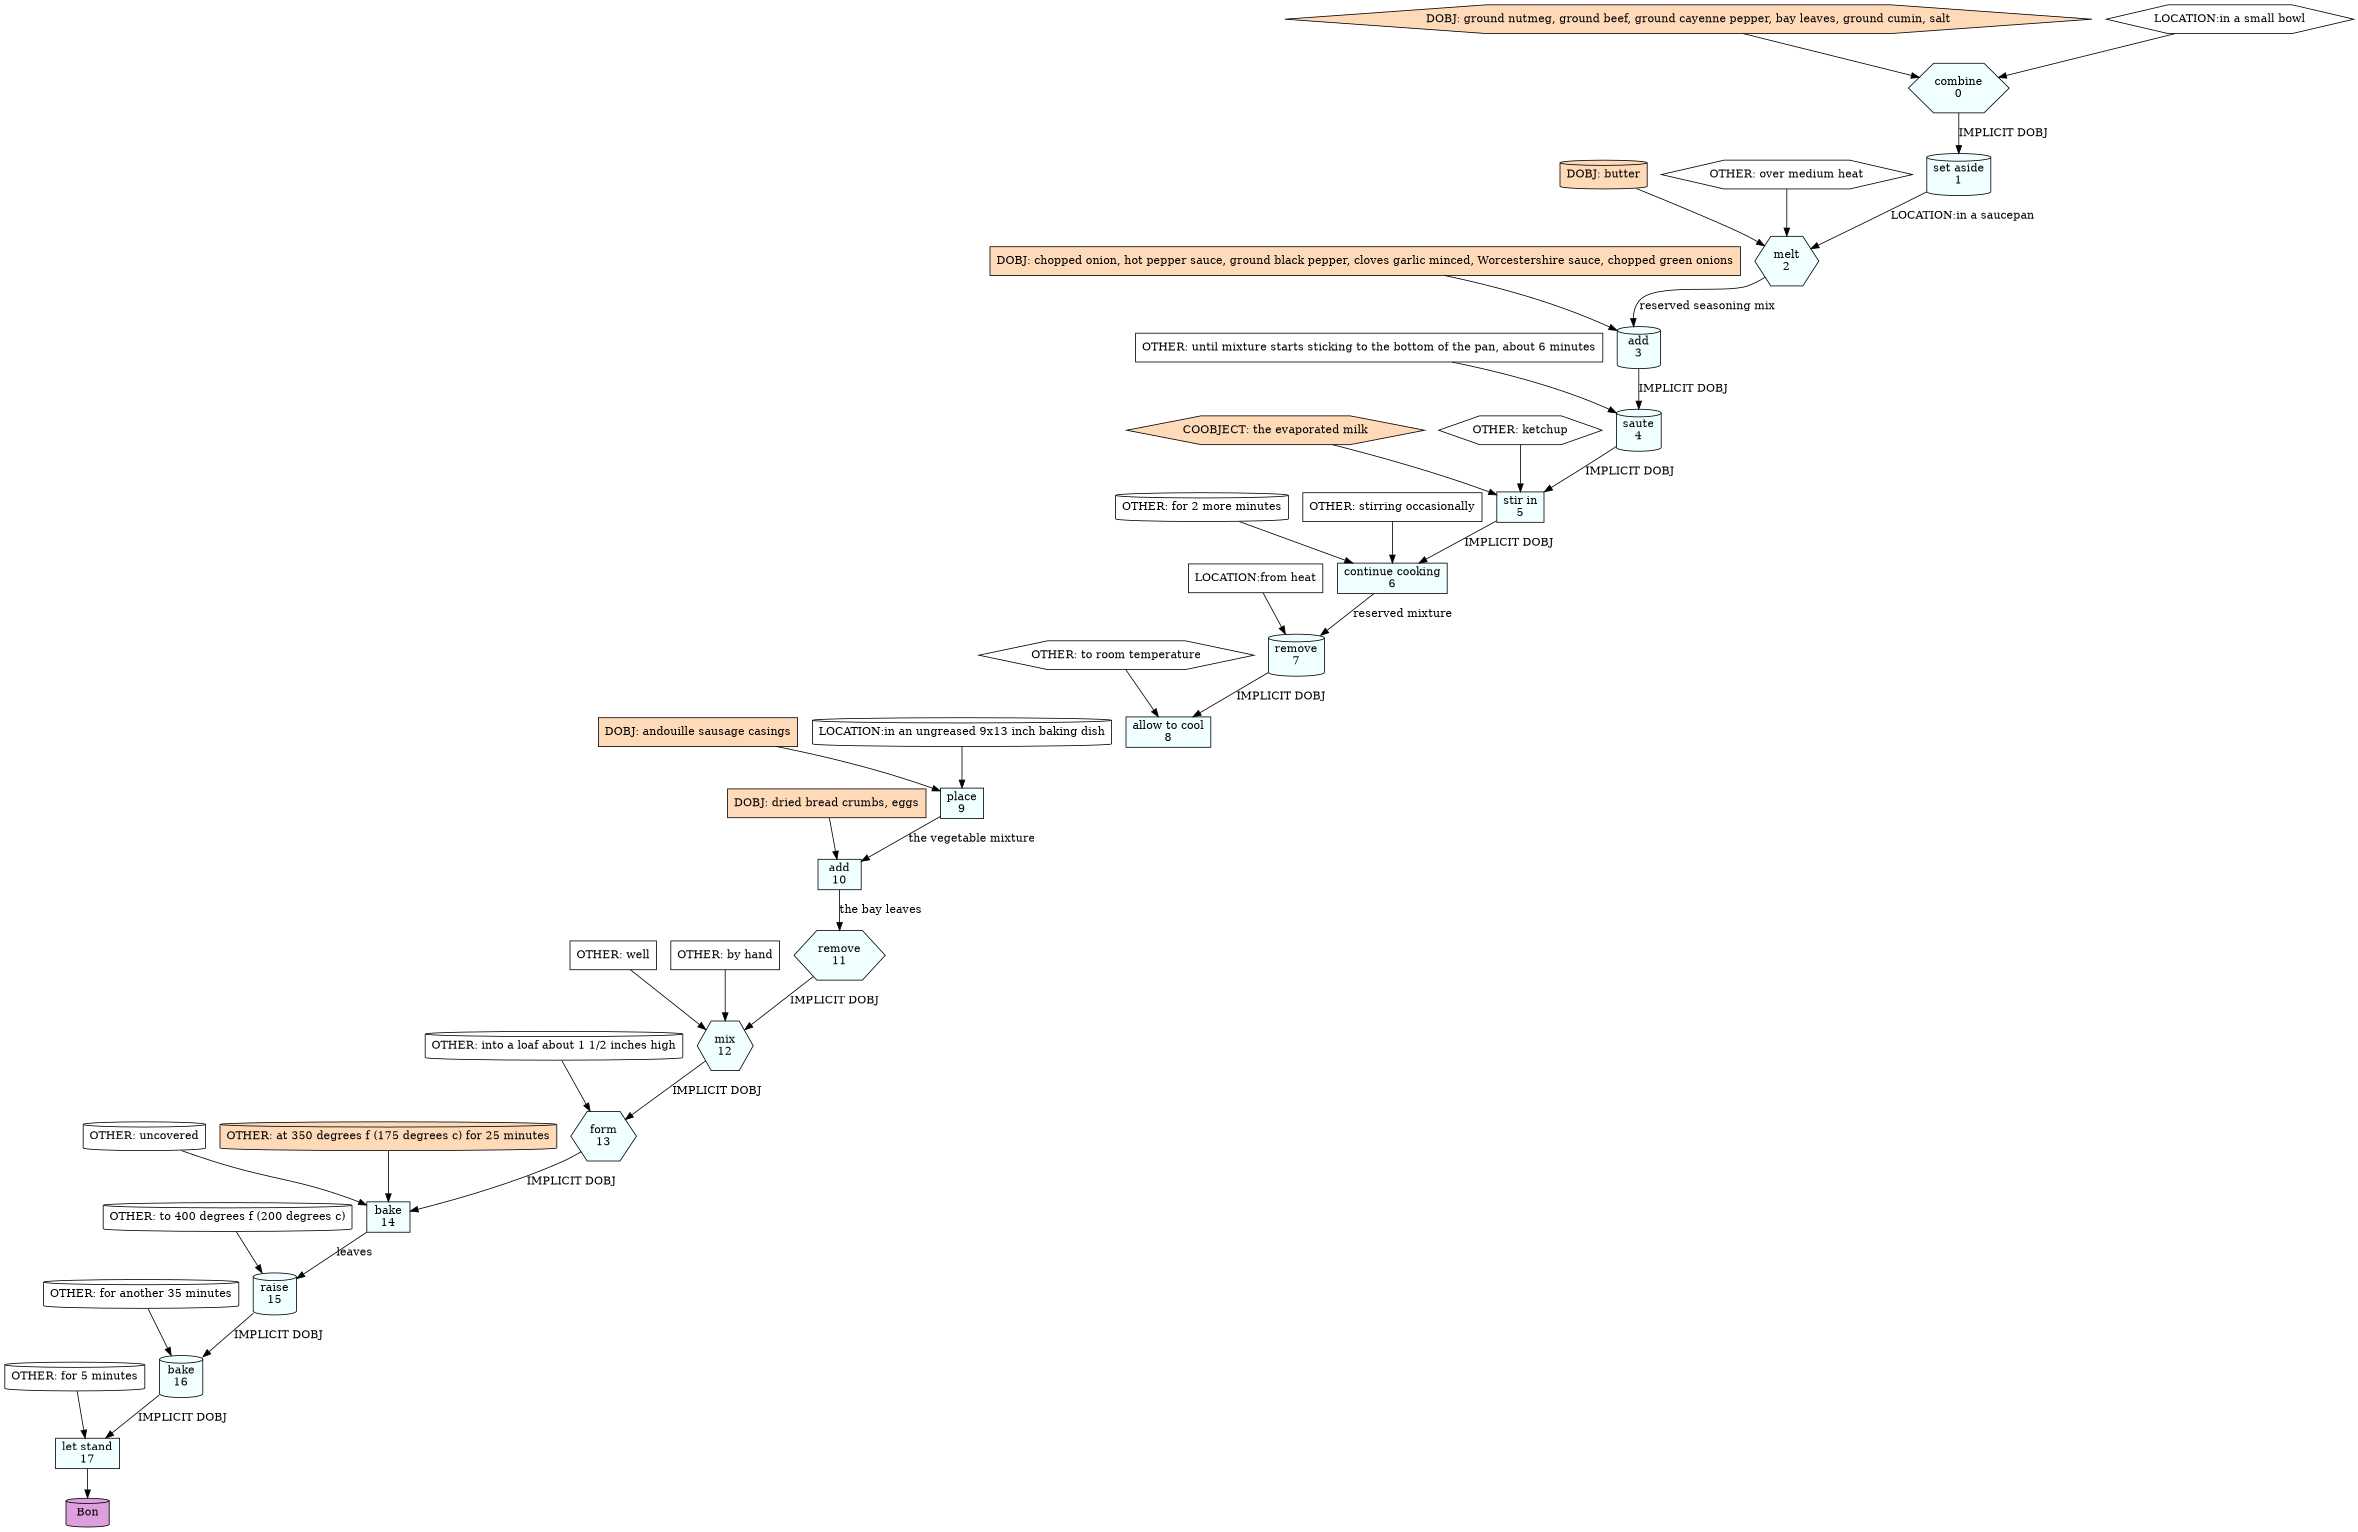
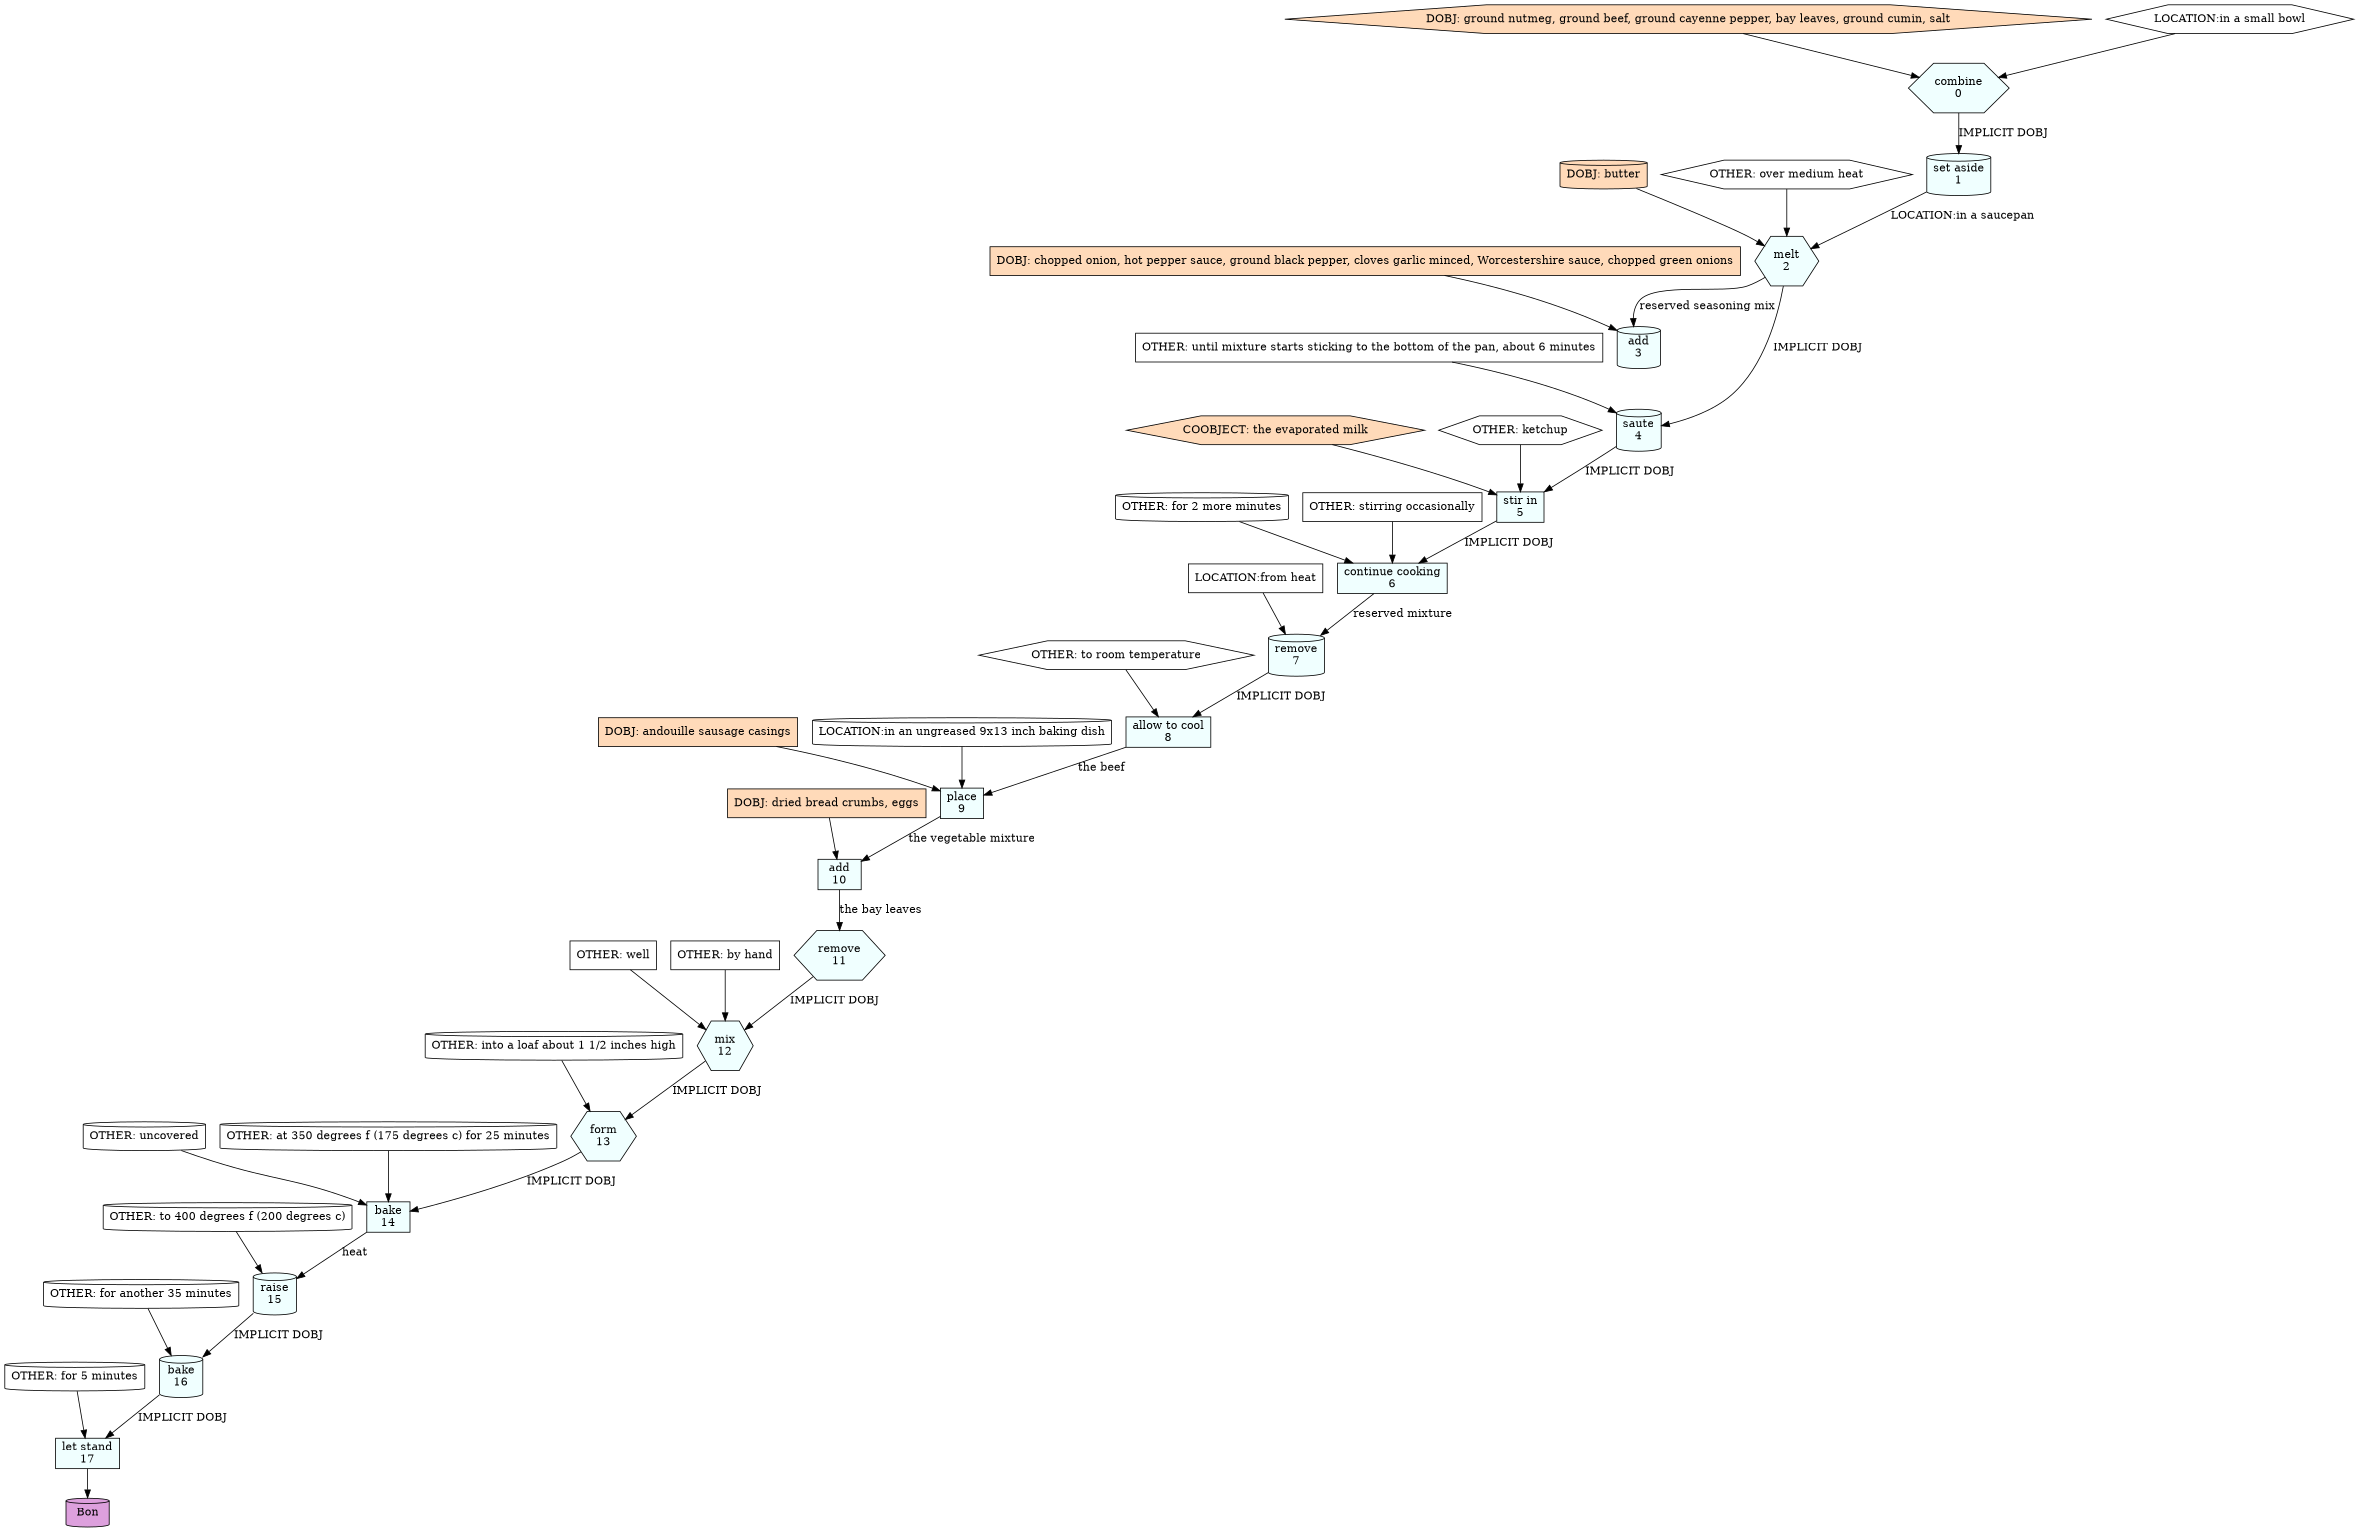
edge "add 3" -> "saute 4": now "melt 2" -> "saute 4"
edge "allow to cool 8" -> "place 9": added, label "the beef"
node "OTHER: at 350 degrees f (175 degrees c) for 25 minutes": fillcolor peachpuff -> white
edge "bake 14" -> "raise 15": label "leaves" -> "heat"
